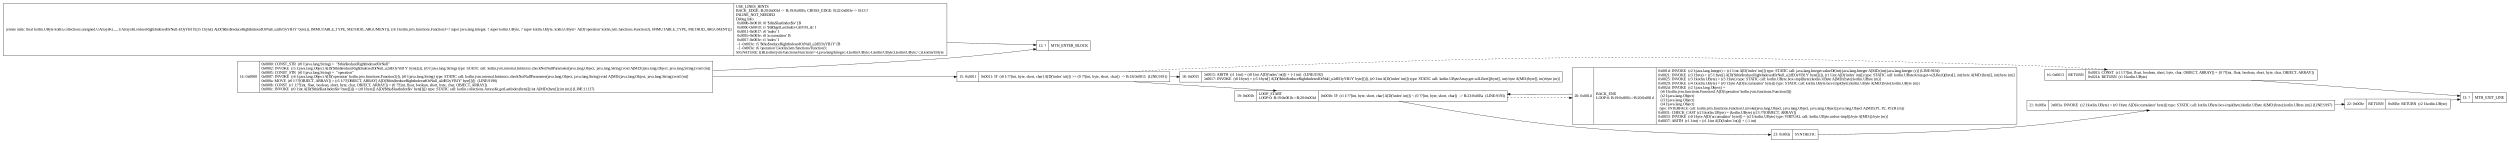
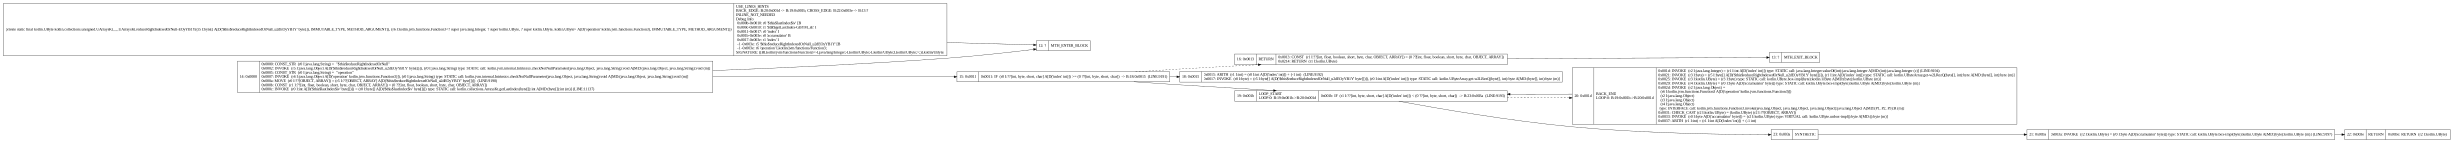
node "13: ?": text "MTH_EXIT_LINE" -> "MTH_EXIT_BLOCK"
edge "22: 0x003e" -> "13: ?": removed
